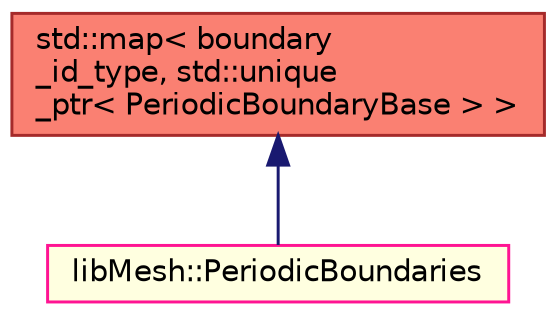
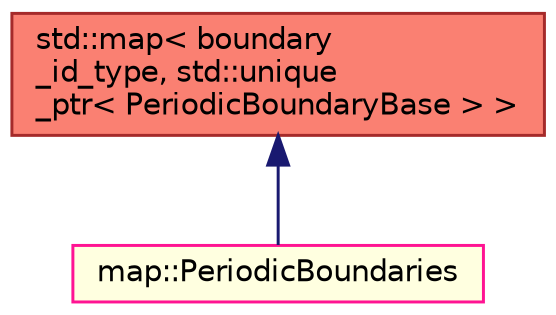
node "libMesh::PeriodicBoundaries": label "libMesh::PeriodicBoundaries" -> "map::PeriodicBoundaries"
